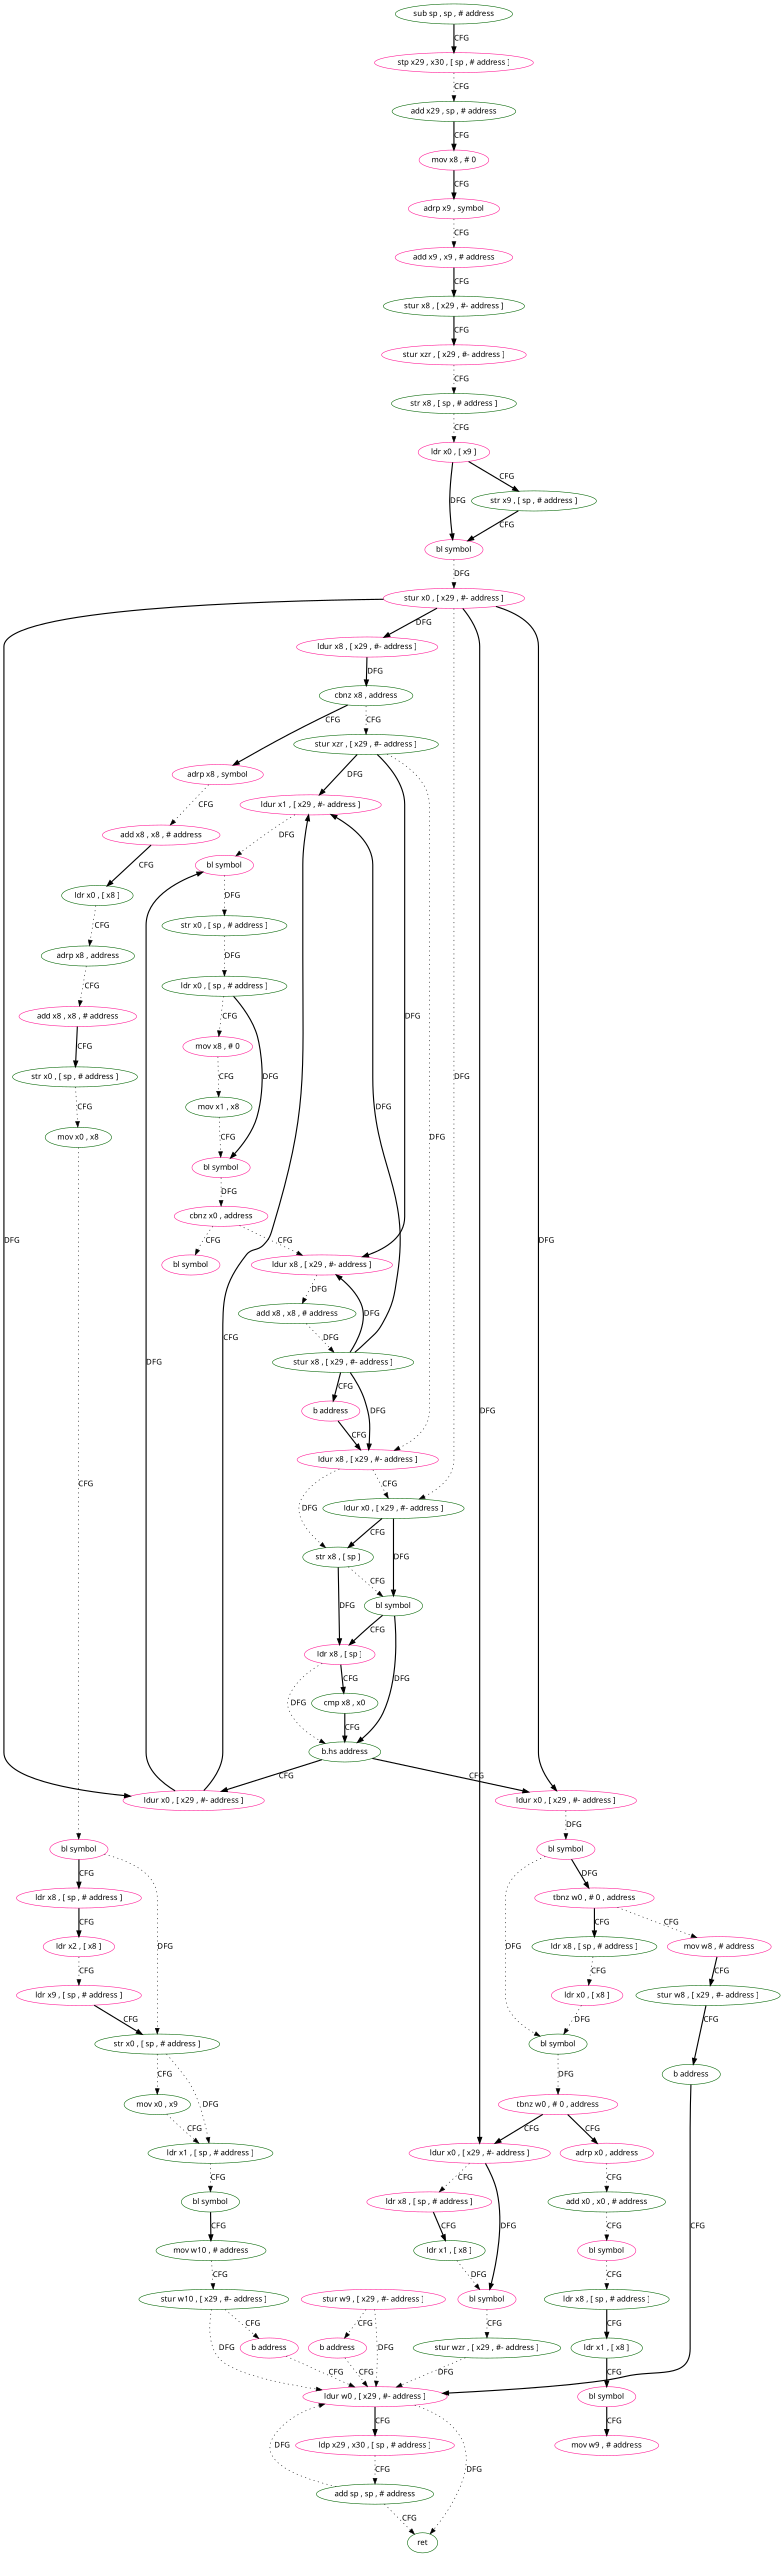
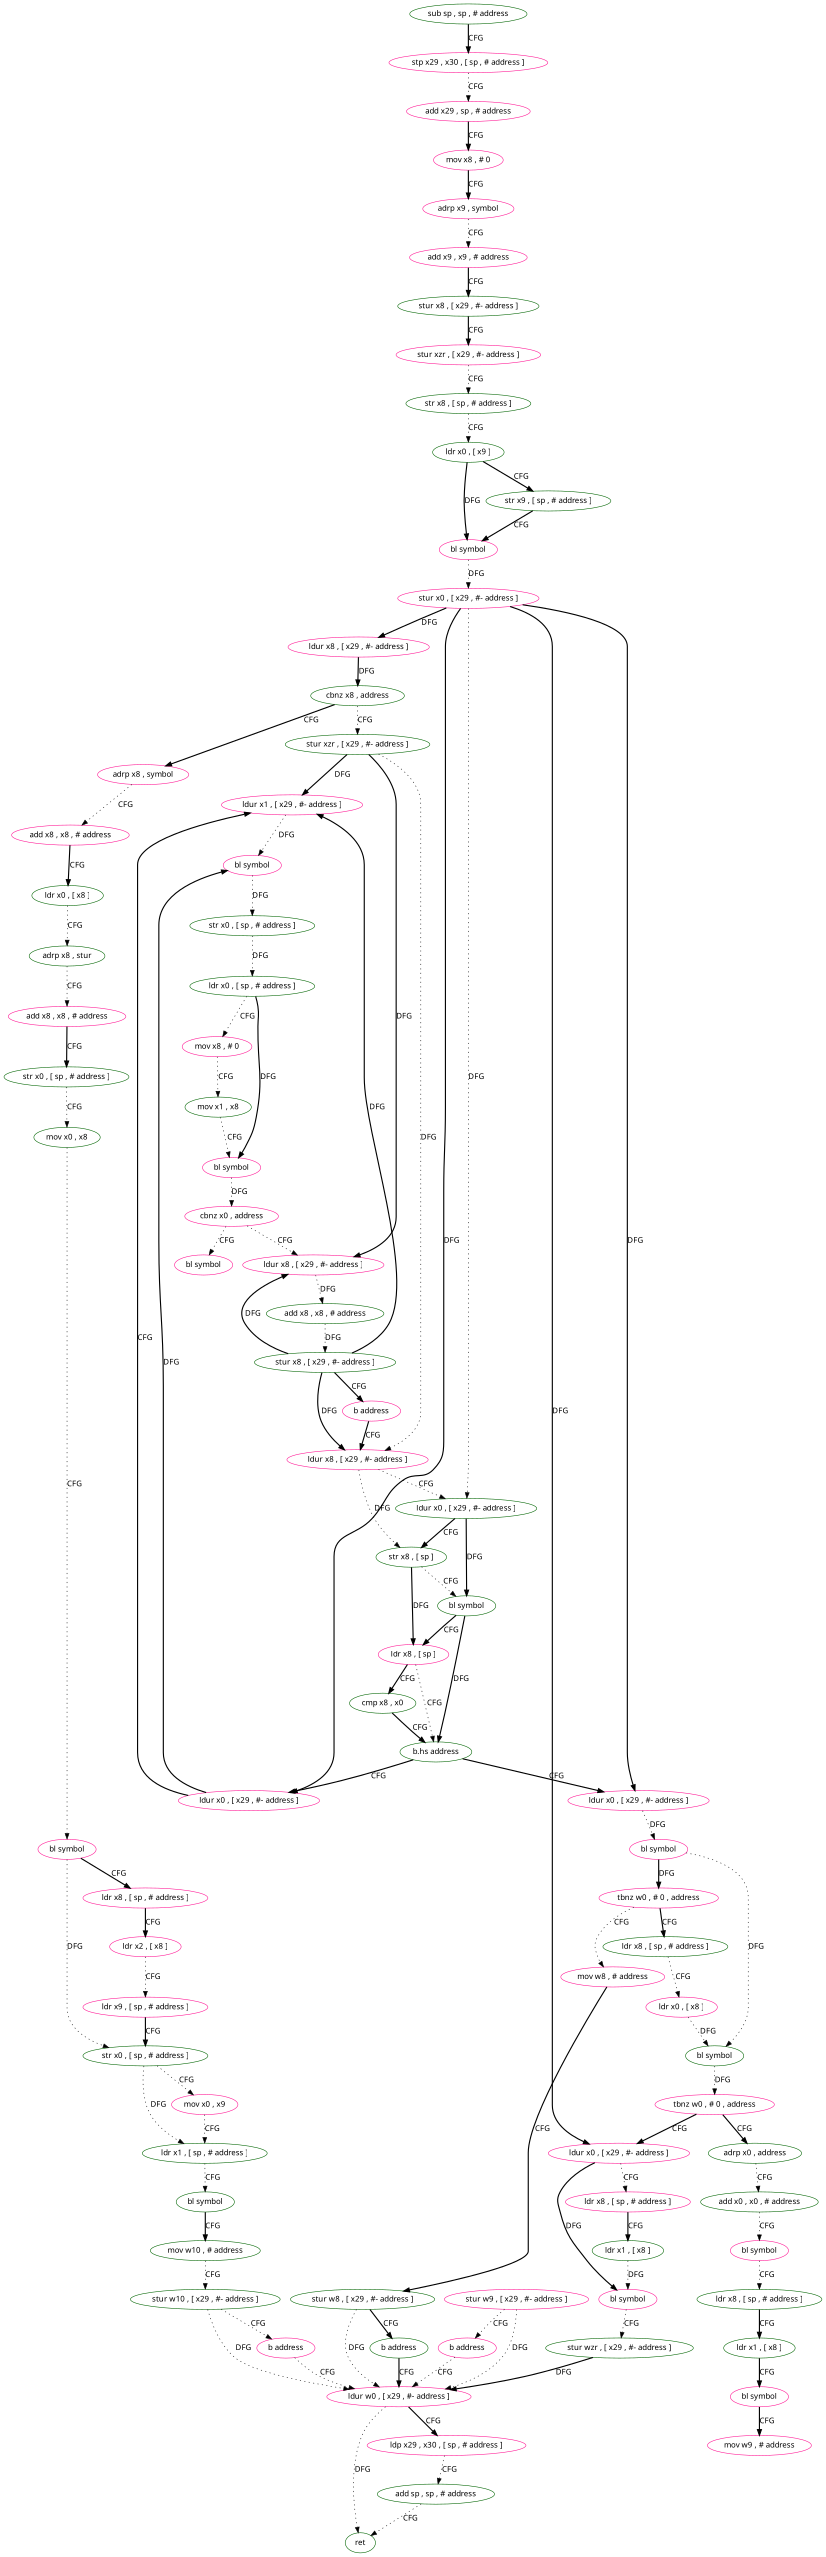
node "add x29 , sp , # address": color darkgreen -> deeppink
node "ldr x0 , [ x9 ]": color deeppink -> darkgreen
node "adrp x8 , address": label "adrp x8 , address" -> "adrp x8 , stur"
edge "ldr x8 , [ sp ]" -> "b.hs address": label "DFG" -> "CFG"
node "mov x0 , x9": color darkgreen -> deeppink
node "adrp x0 , address": color deeppink -> darkgreen
edge "stur wzr , [ x29 , #- address ]" -> "ldur w0 , [ x29 , #- address ]": style dotted -> bold
edge "add sp , sp , # address" -> "ldur w0 , [ x29 , #- address ]": now "stur w8 , [ x29 , #- address ]" -> "ldur w0 , [ x29 , #- address ]"
